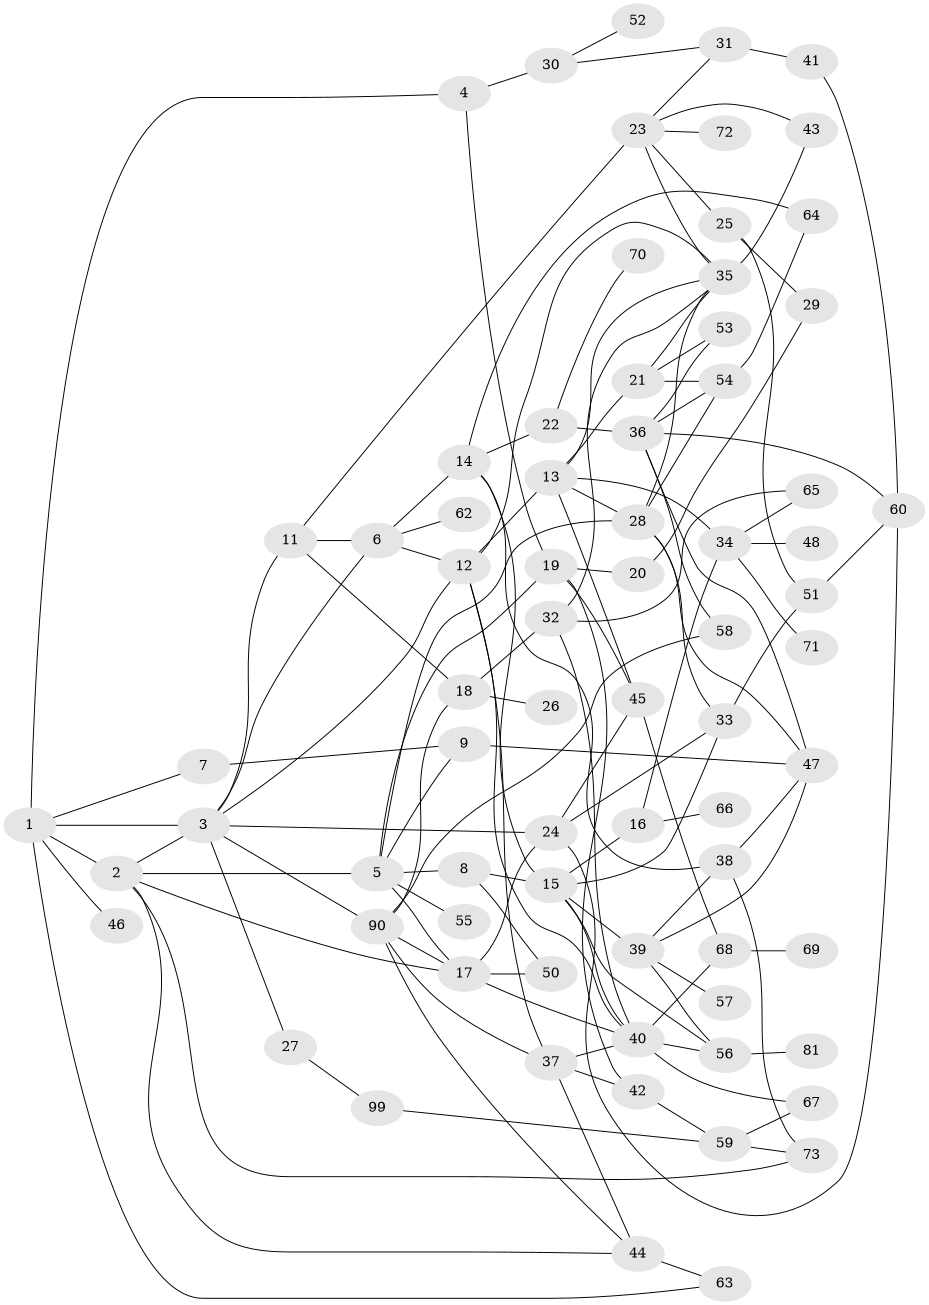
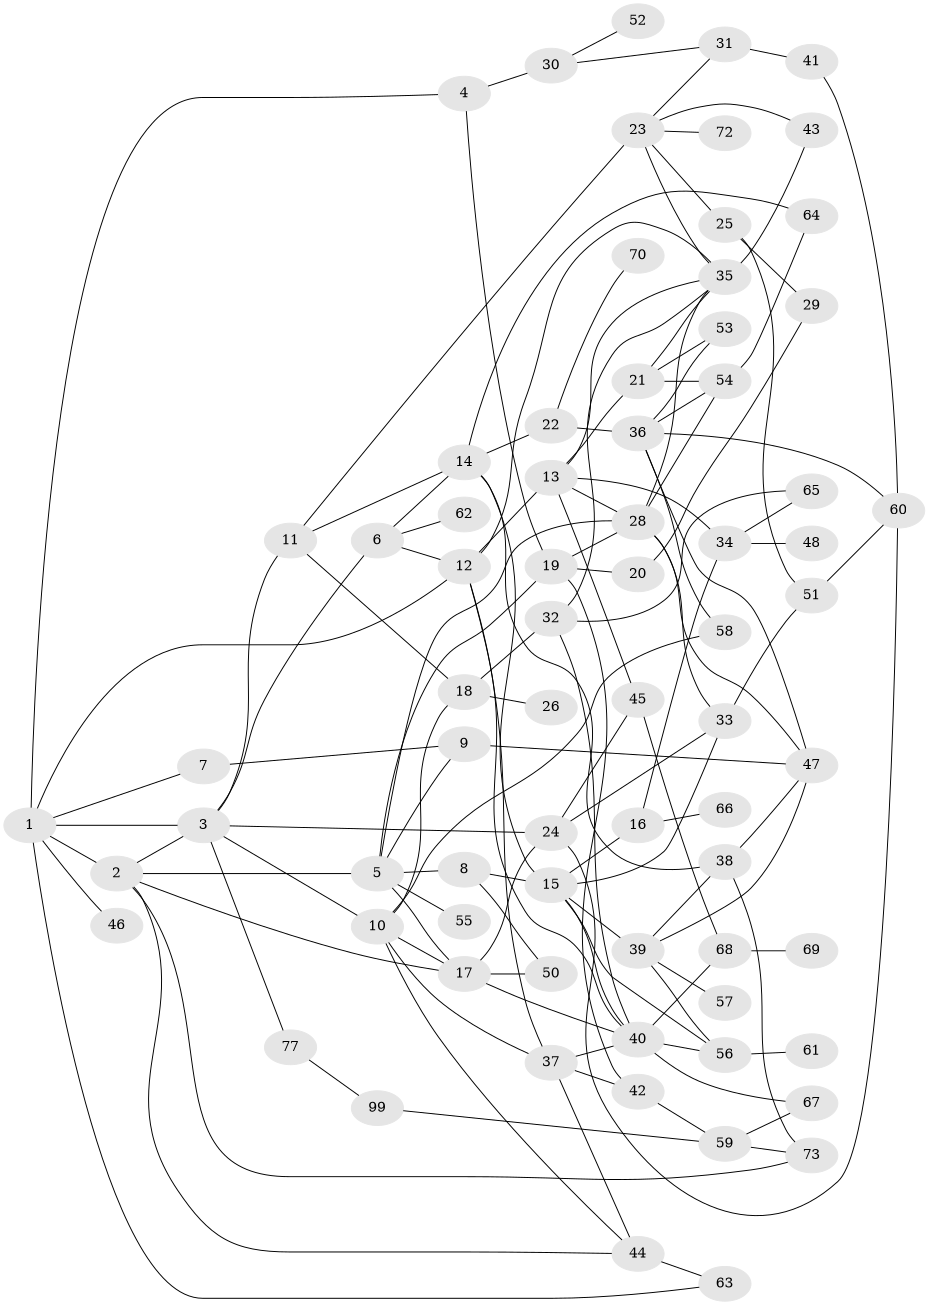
edge "11" -- "6": now "11" -- "14"
edge "19" -- "45": now "19" -- "28"
node "71": removed
edge "12" -- "3": now "12" -- "1"
node "90": label "90" -> "10"
node "27": label "27" -> "77"
node "81": label "81" -> "61"
